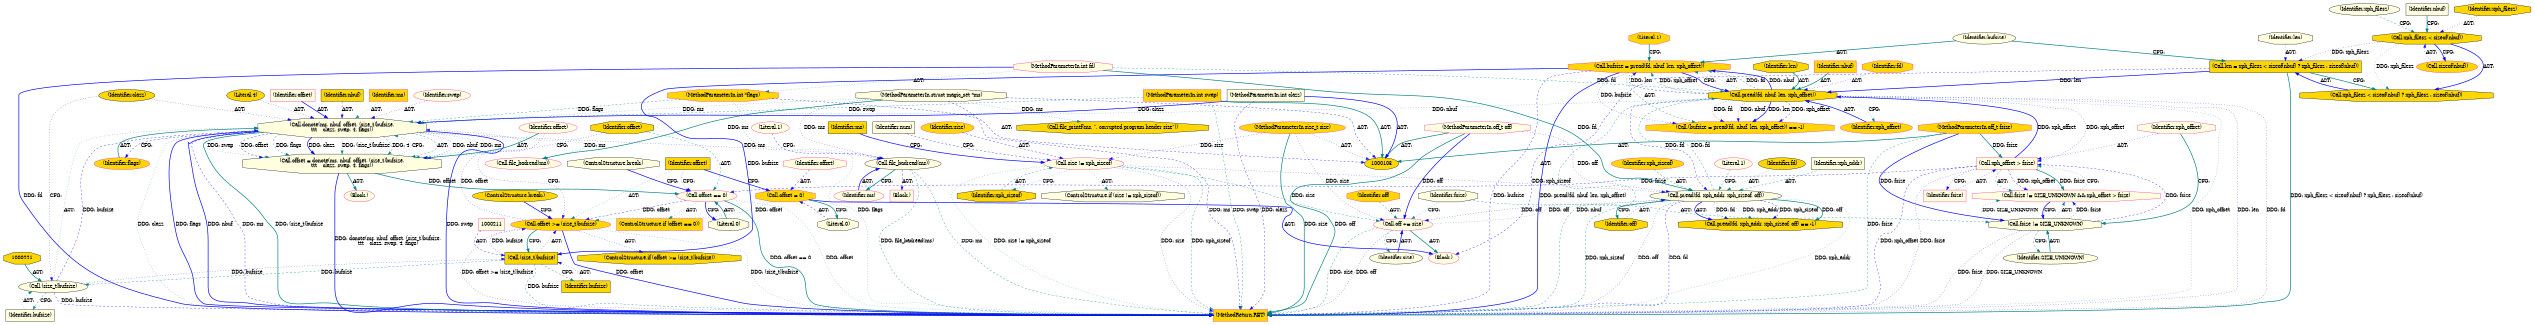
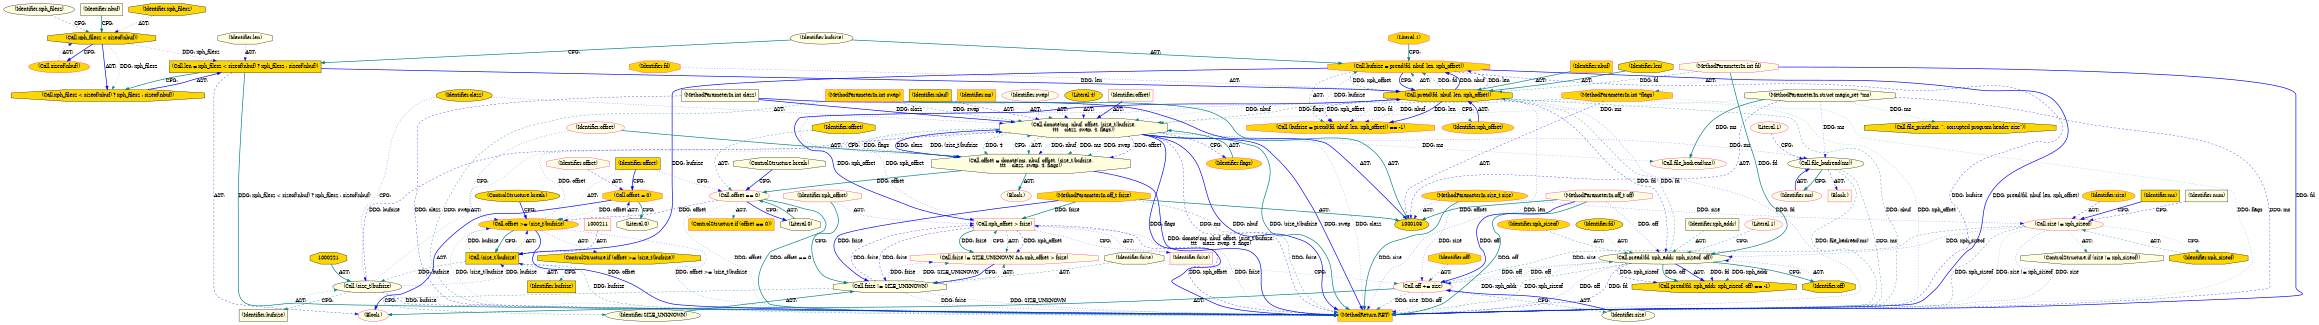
edge "(MethodParameterIn,off_t off)" -> "1000103": label "AST: " -> "DDG: offset"
edge "(Call,xph_offset > fsize)" -> "(Call,offset == 0)": now "(Call,xph_offset > fsize)" -> "(Call,fsize != SIZE_UNKNOWN)"
